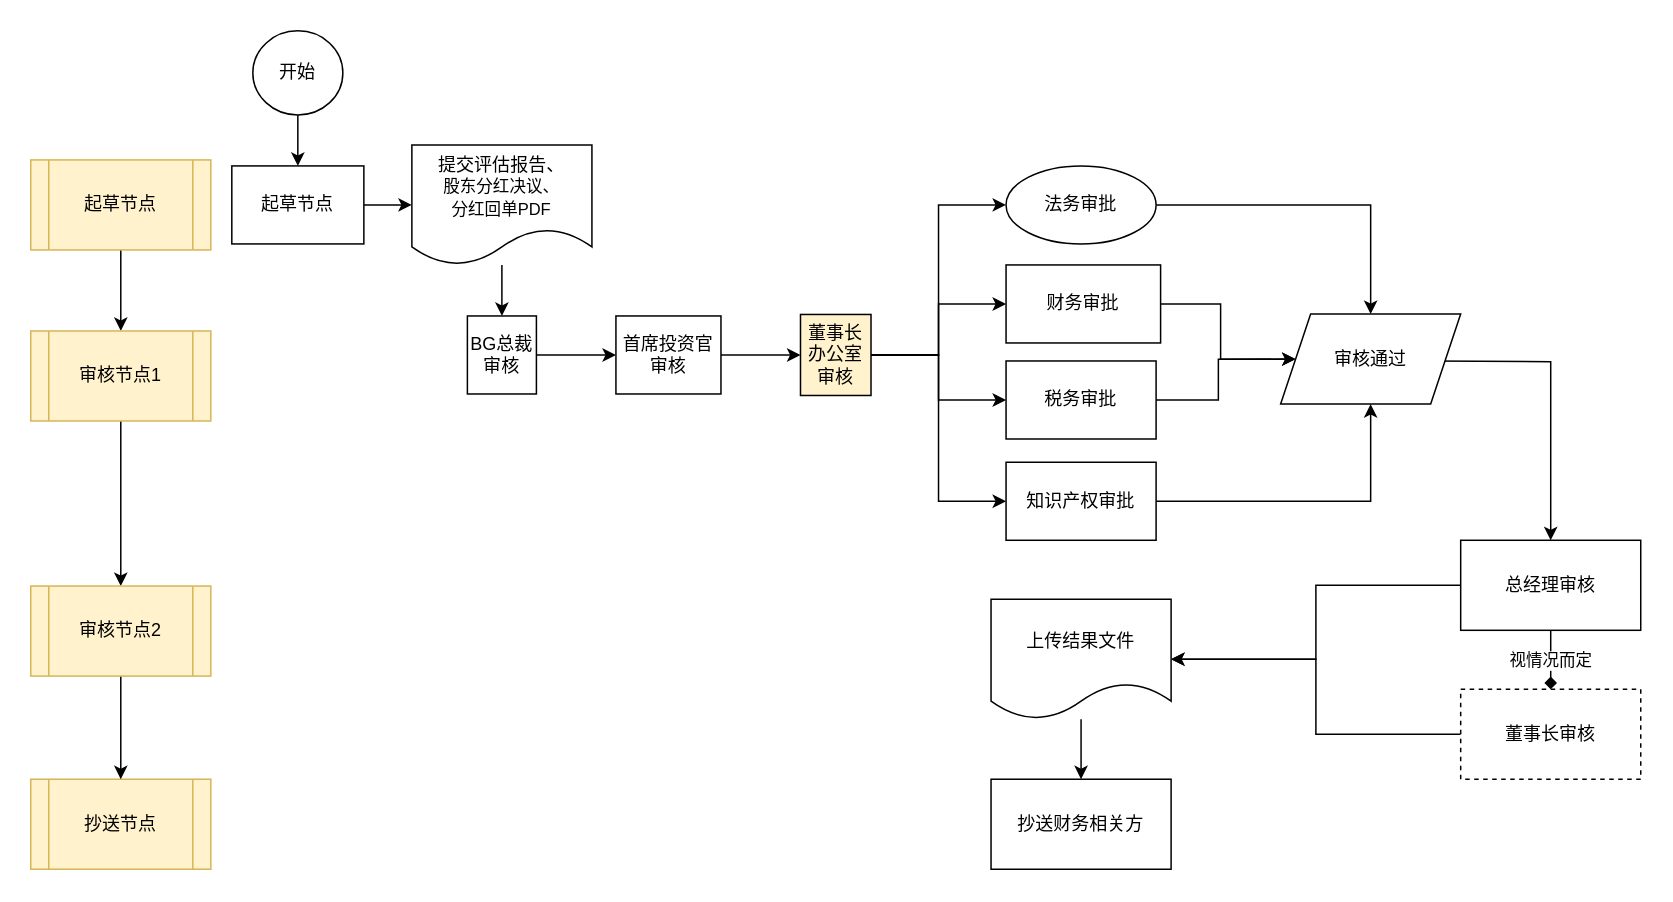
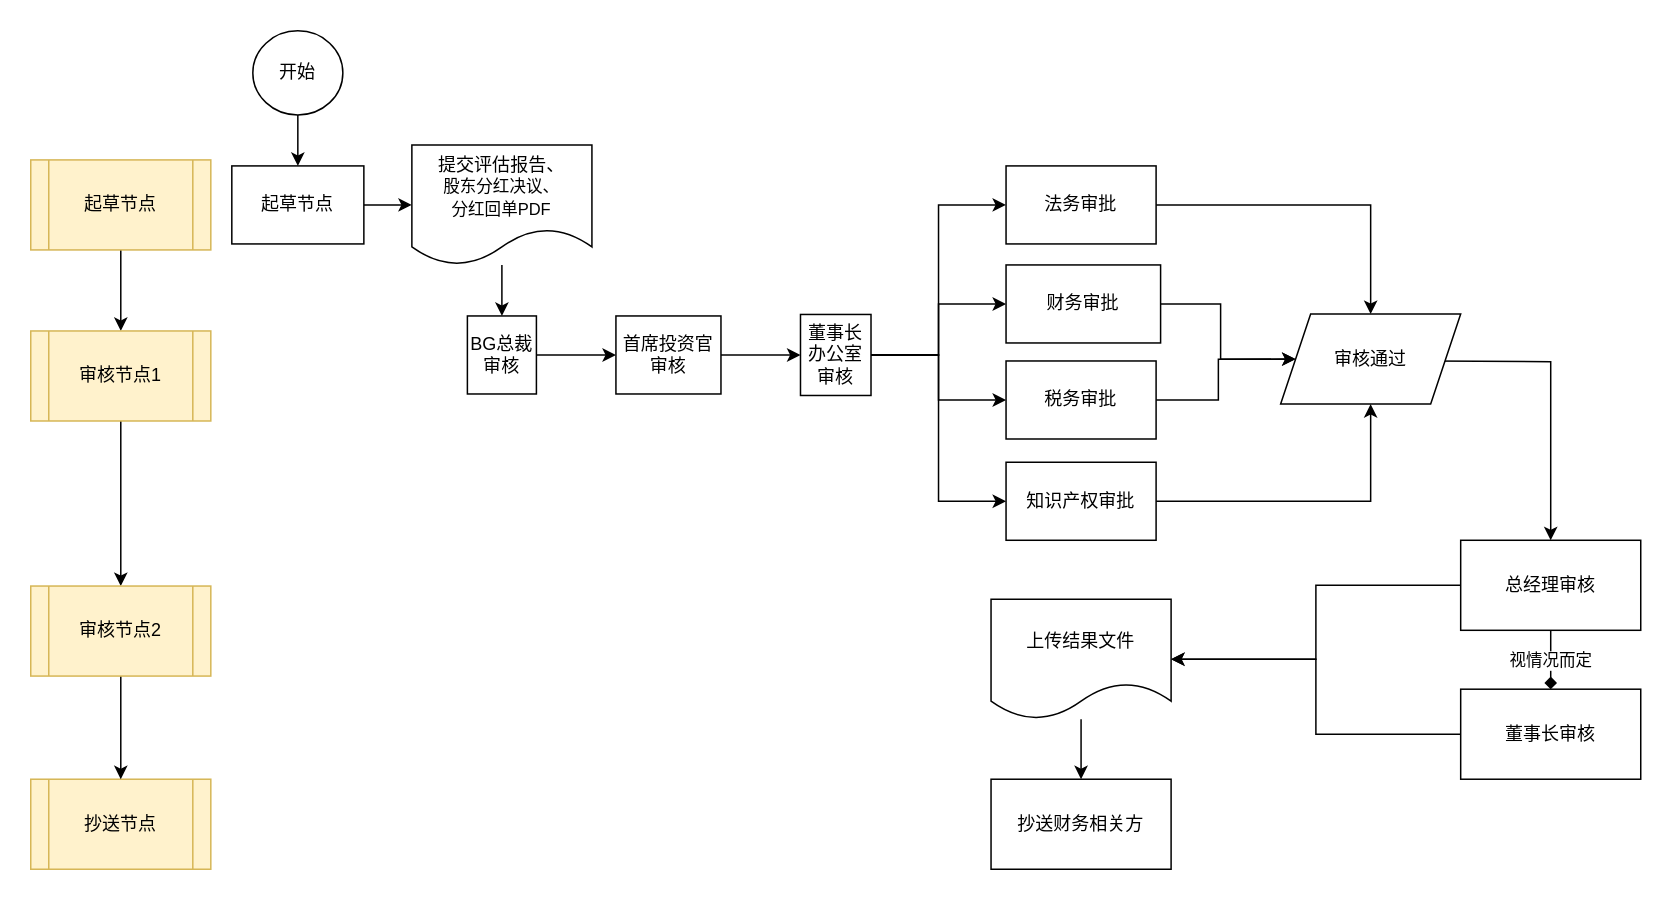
node "法务审批": shape ellipse -> rectangle
node "董事长办公室审核": fillcolor #fff2cc -> #ffffff
node "董事长审核": style dashed -> solid
